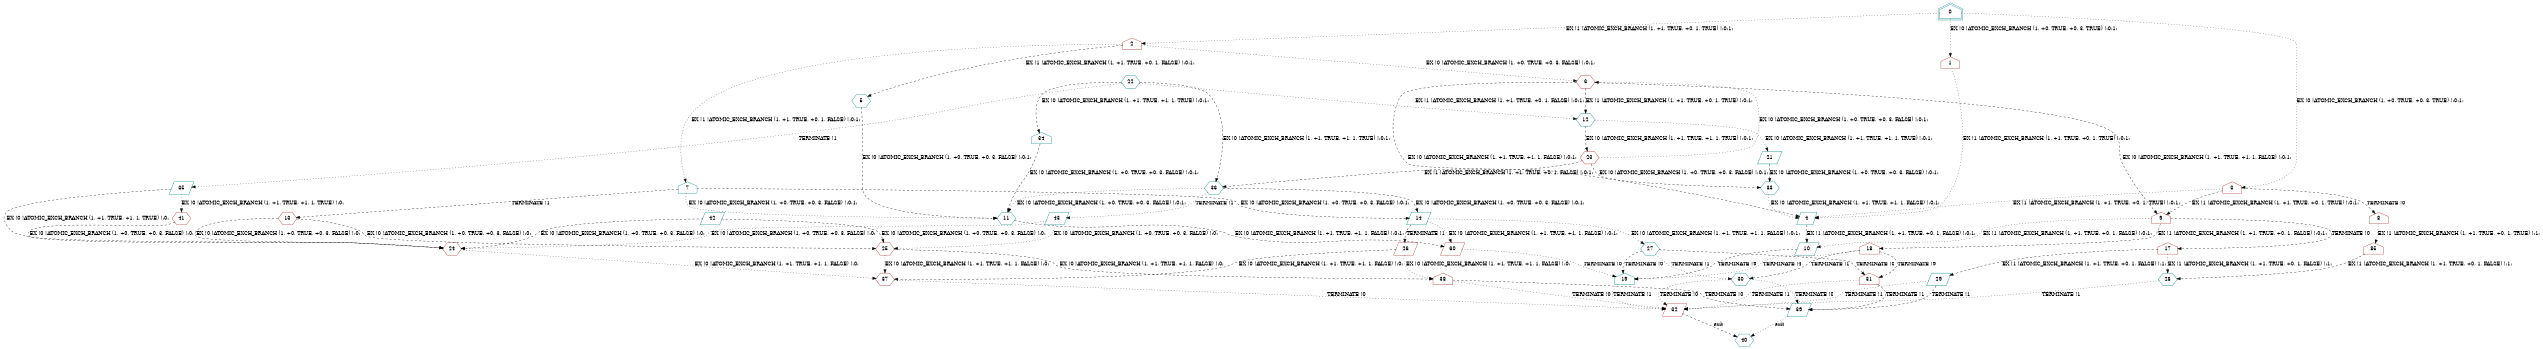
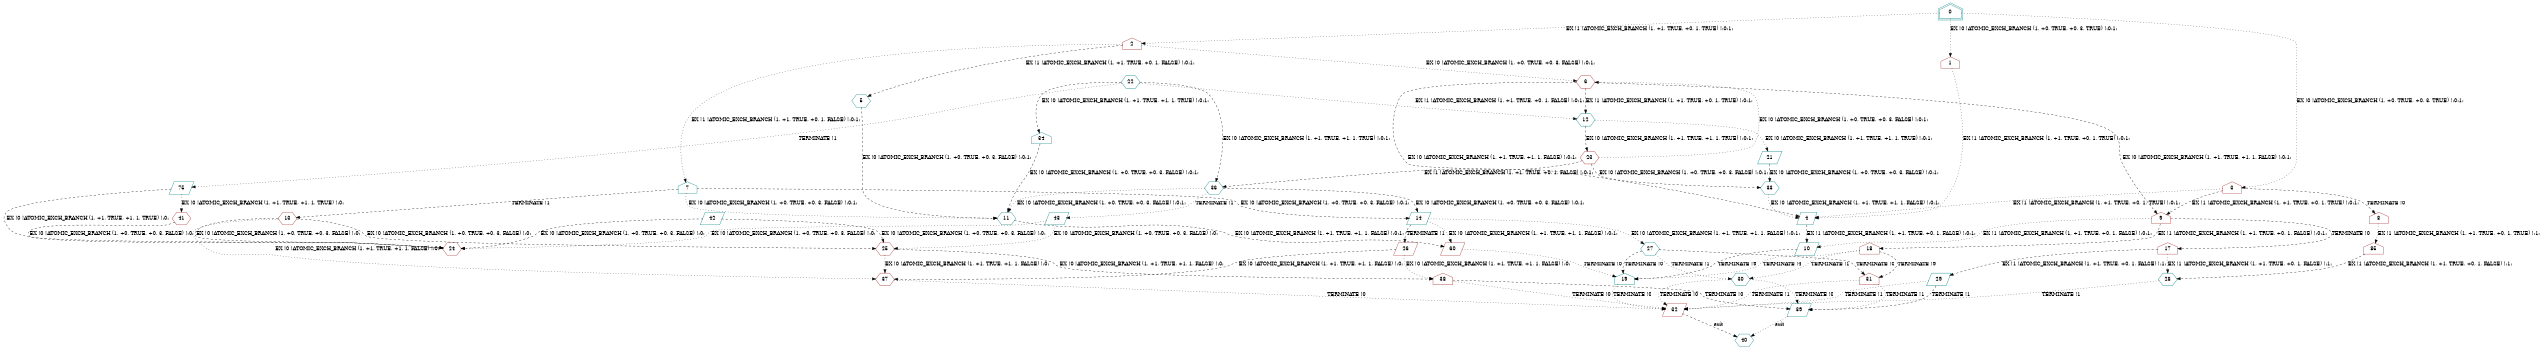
node "35": label "35" -> "75"
edge "24" -> "37": now "13" -> "37"
edge "18" -> "30": style dashed -> dotted
edge "19" -> "32": label "TERMINATE !1" -> "TERMINATE !0"
edge "31" -> "39": style dashed -> dotted
